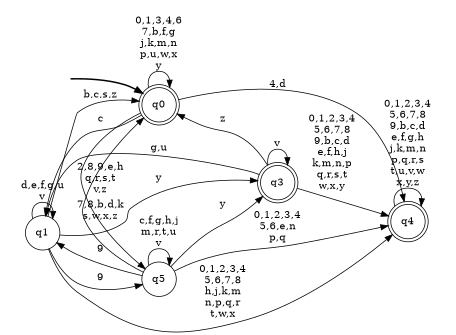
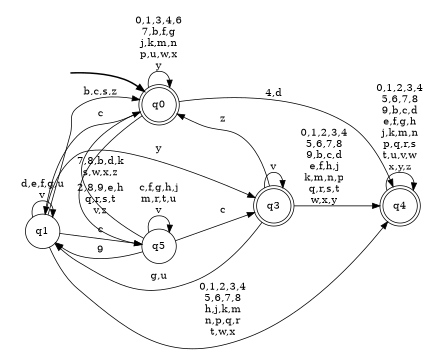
edge "q5" -> "q3": label "y" -> "c"
edge "q5" -> "q4": removed, label "0,1,2,3,4 5,6,e,n p,q"
edge "q1" -> "q5": label "9" -> "c"
